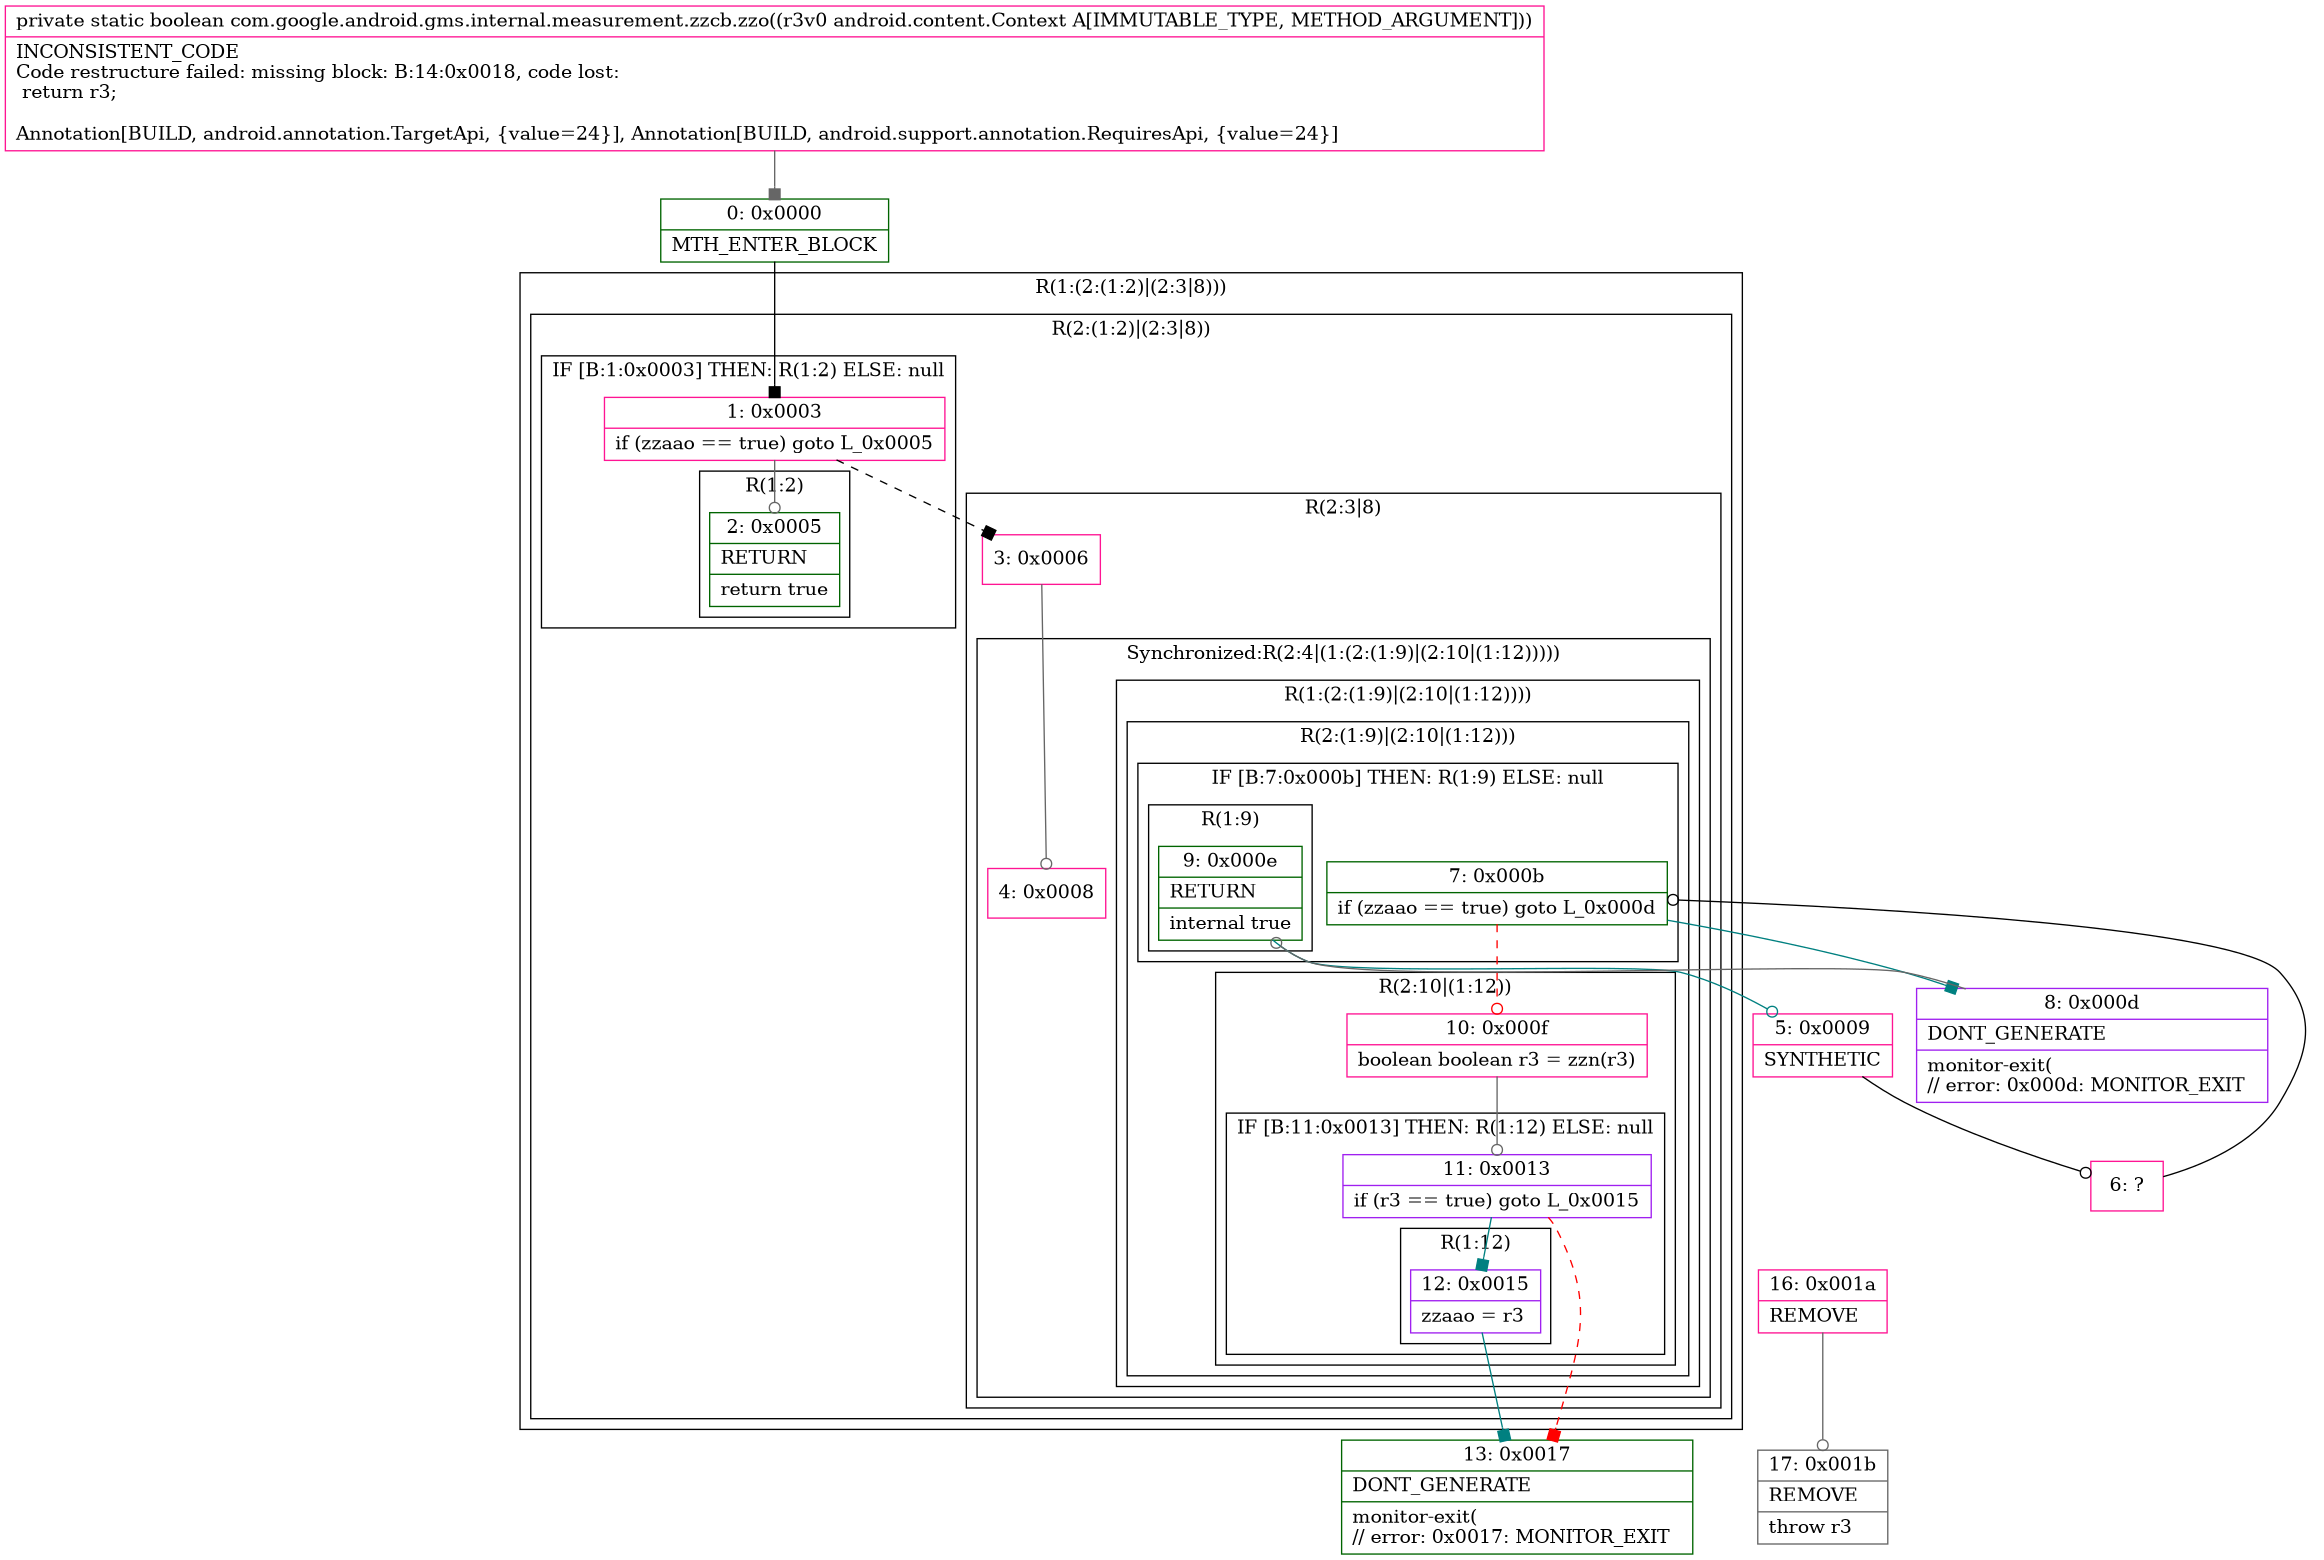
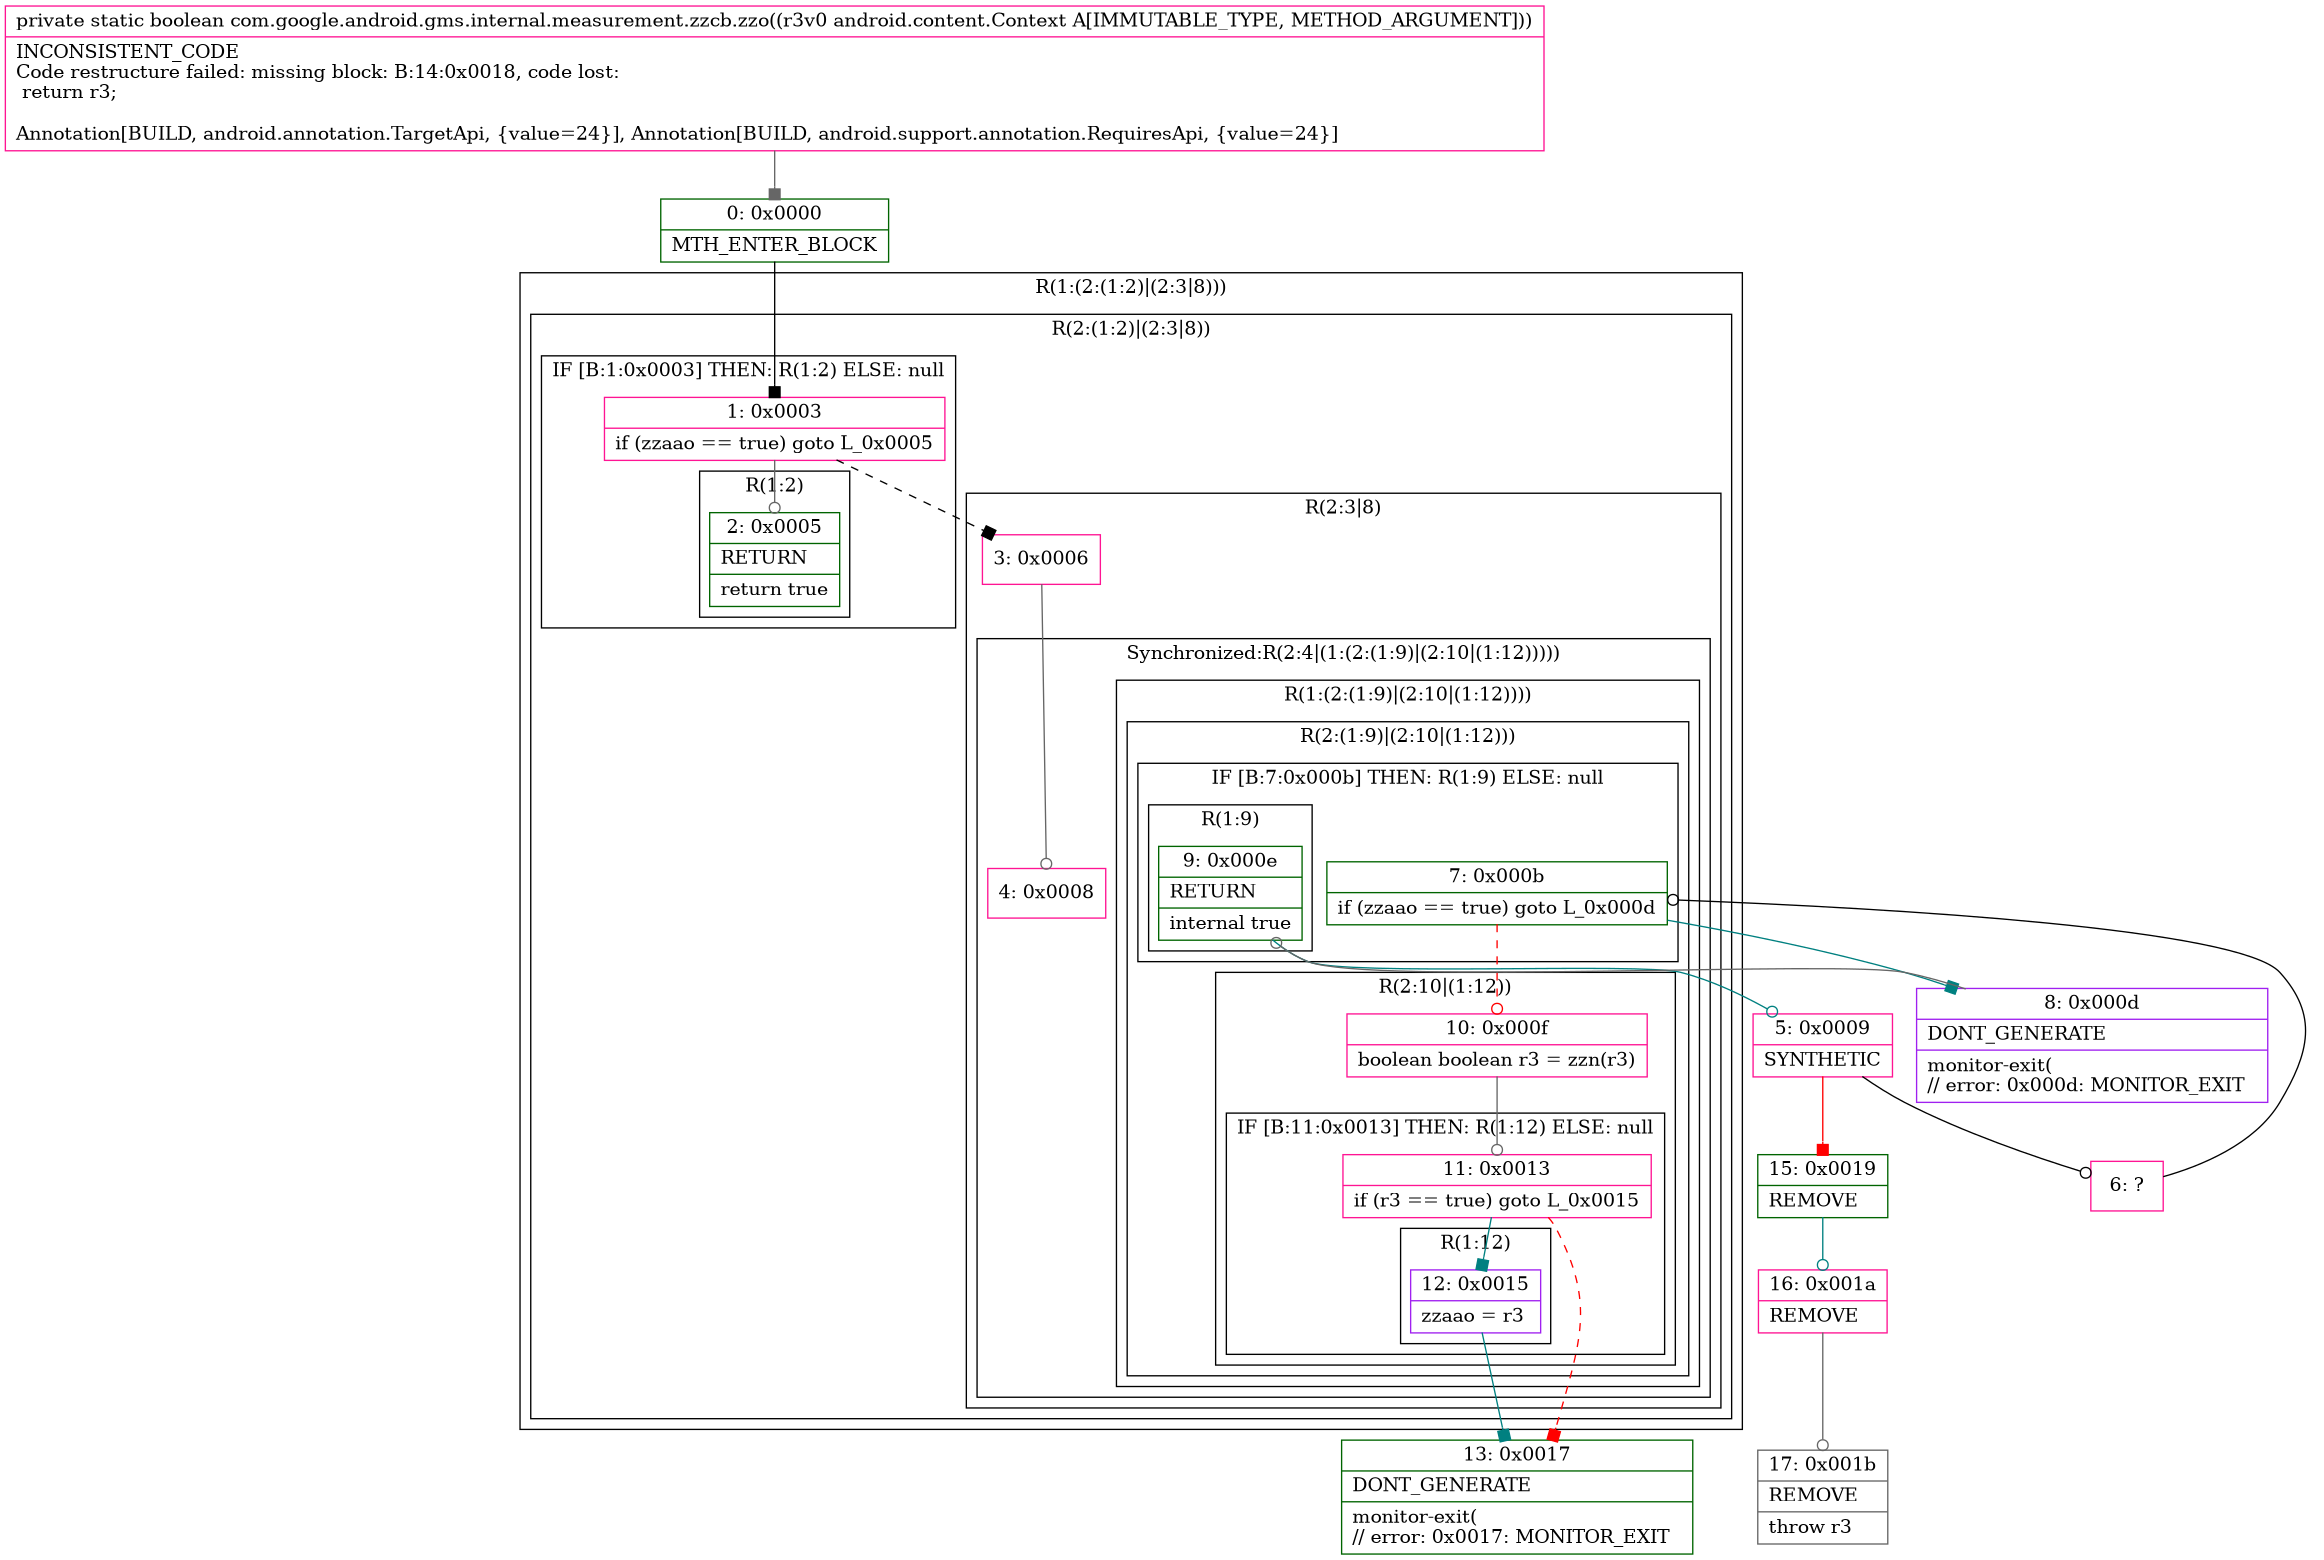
node "11: 0x0013": color purple -> deeppink
node "15: 0x0019": added
